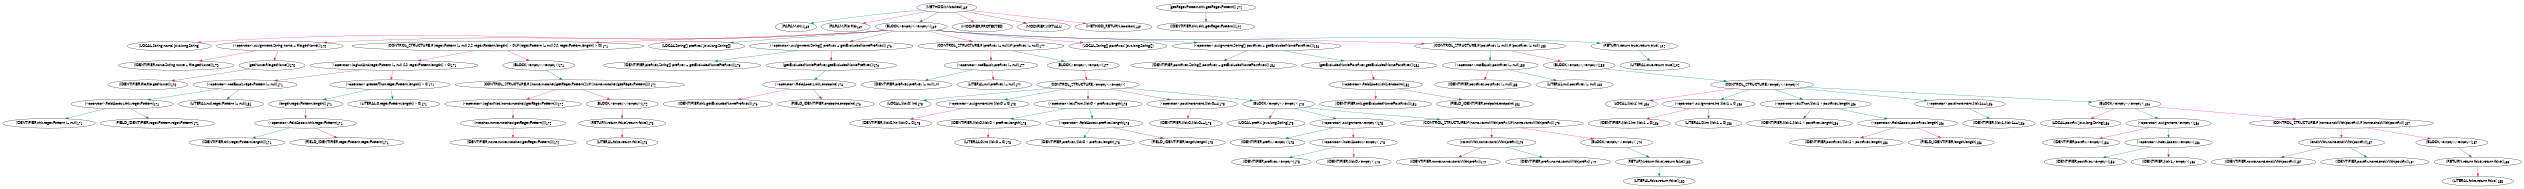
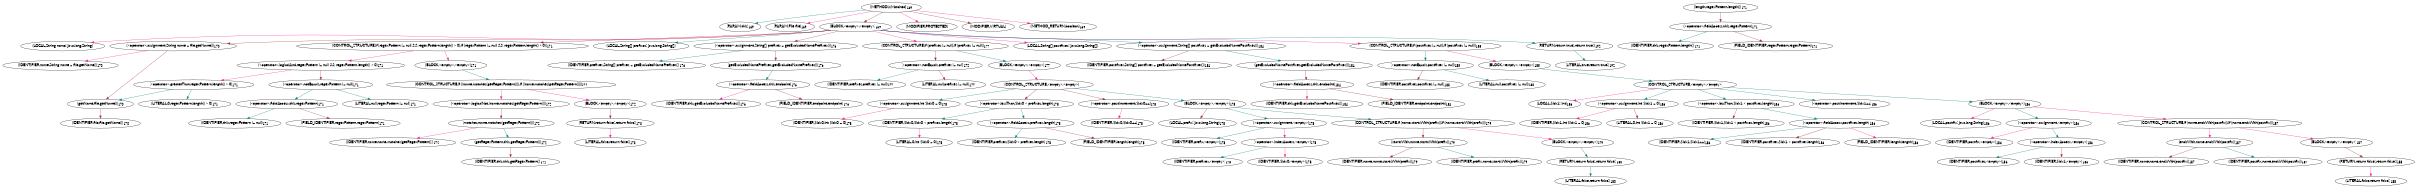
node "(<operator>.notEquals,prefixes != null)": text "177" -> "172"
edge "(<operator>.greaterThan,regexPattern.length() > 0)" -> "(length,regexPattern.length())": now "(<operator>.greaterThan,regexPattern.length() > 0)" -> "(getName,file.getName())"
node "(LITERAL,null,regexPattern != null)": text "181" -> "171"
node "(LOCAL,$idx0: int)": removed
edge "(<operator>.postIncrement,$idx1++)" -> "(IDENTIFIER,$idx1,$idx1++)": now "(<operator>.fieldAccess,postfixes.length)" -> "(IDENTIFIER,$idx1,$idx1++)"
edge "(matches,name.matches(getRegexPattern()))" -> "(getRegexPattern,this.getRegexPattern())": added
